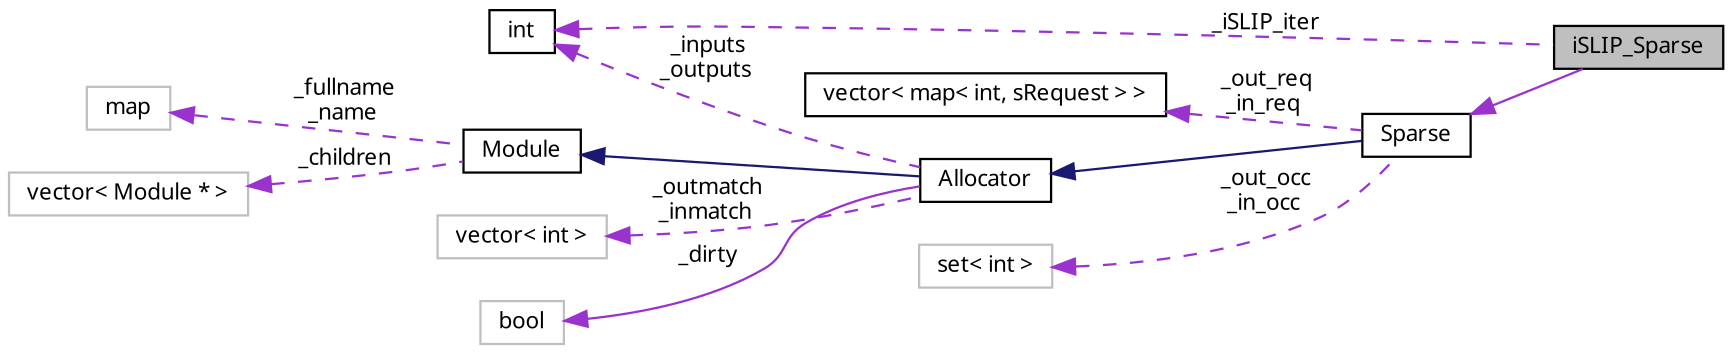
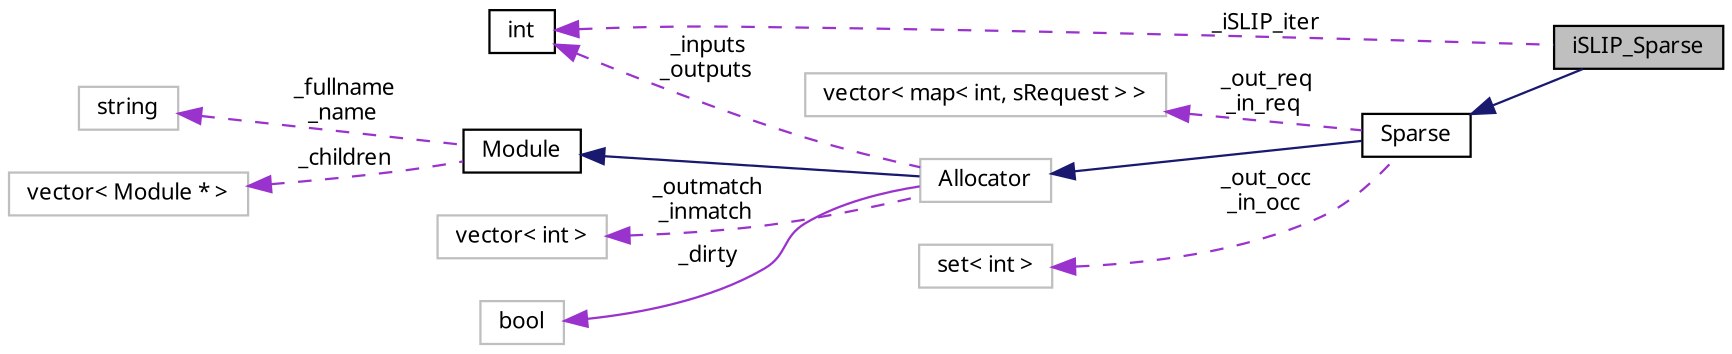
edge "iSLIP_Sparse" -> "Sparse": color darkorchid3 -> midnightblue
node "vector< map< int, sRequest > >": color black -> grey75
node "map": label "map" -> "string"
node "Allocator": color black -> grey75
